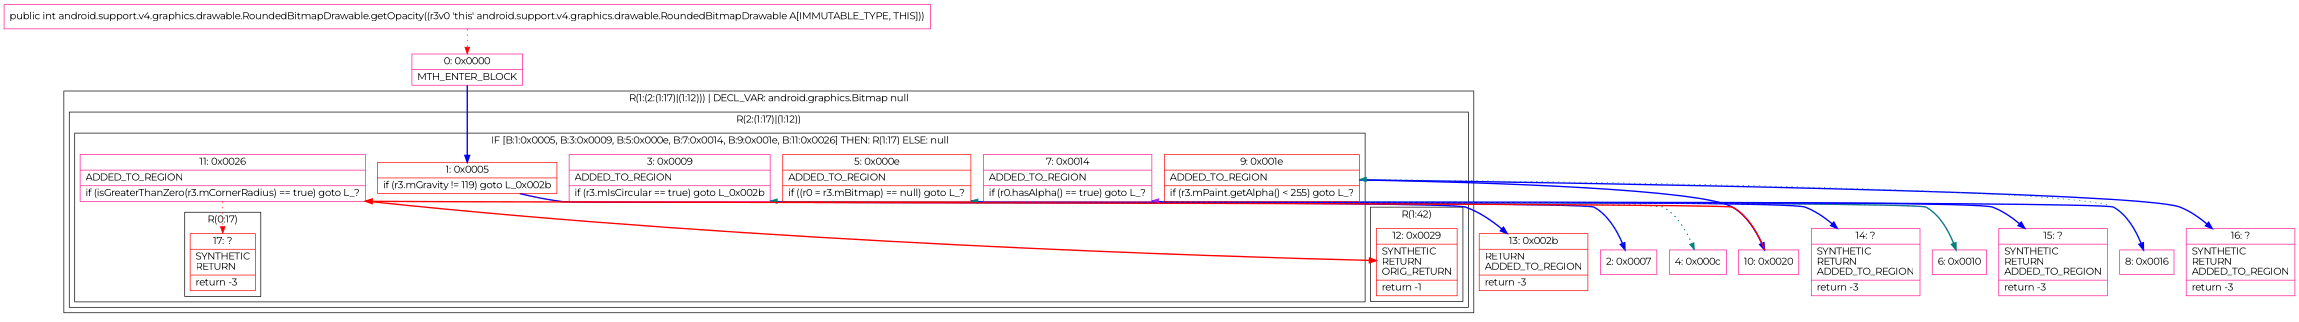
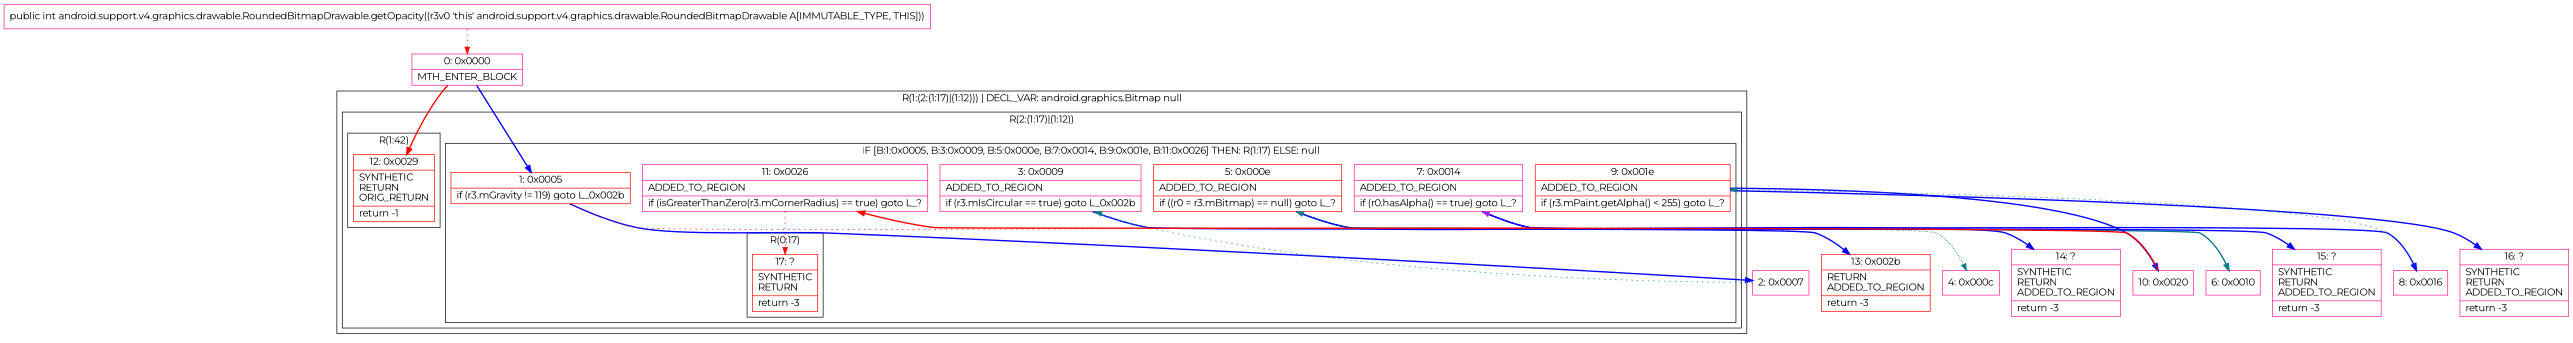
edge "11: 0x0026" -> "12: 0x0029": now "0: 0x0000" -> "12: 0x0029"
